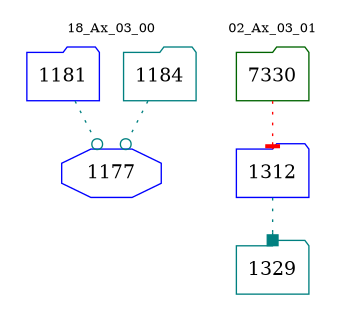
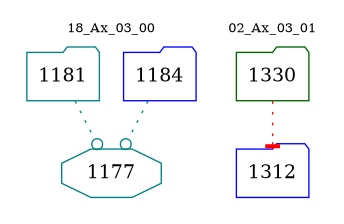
node "1181": color blue -> teal
node "1184": color teal -> blue
node "7330": label "7330" -> "1330"
node "1177": color blue -> teal
node "1329": removed
